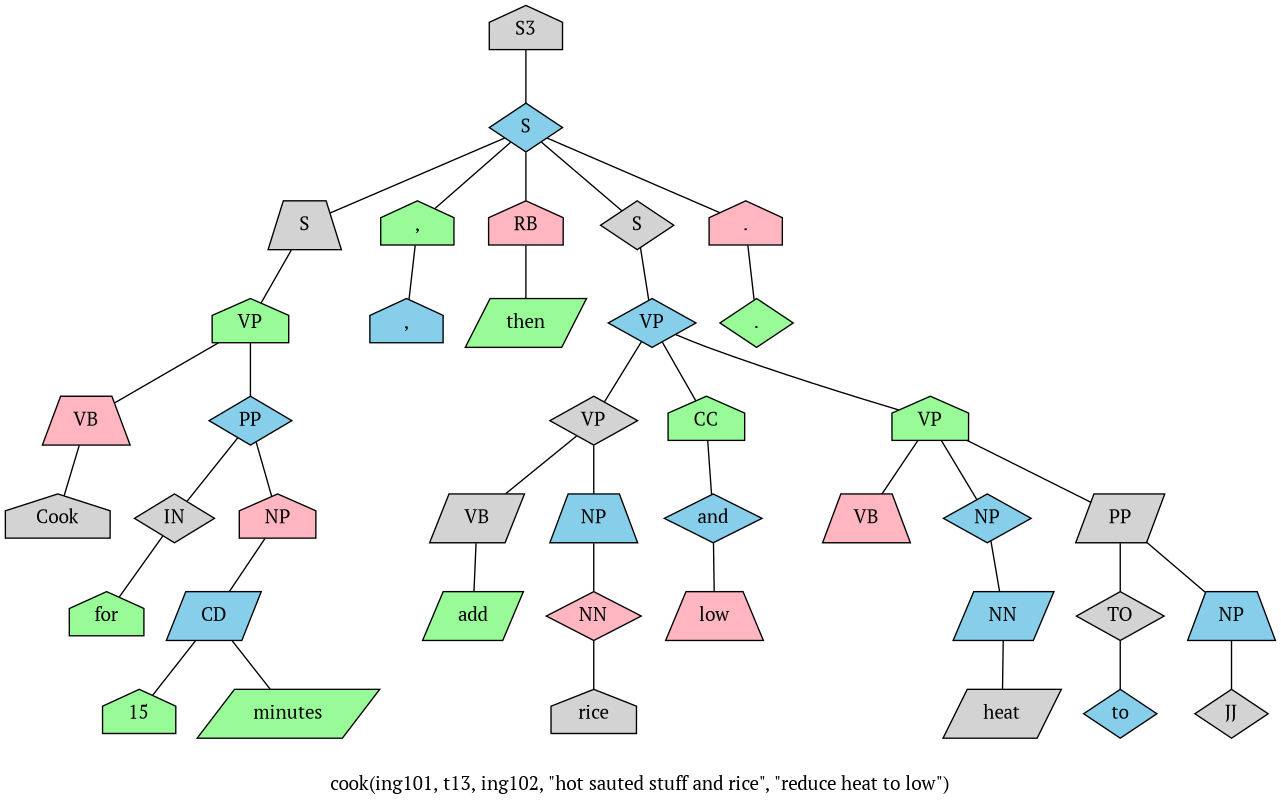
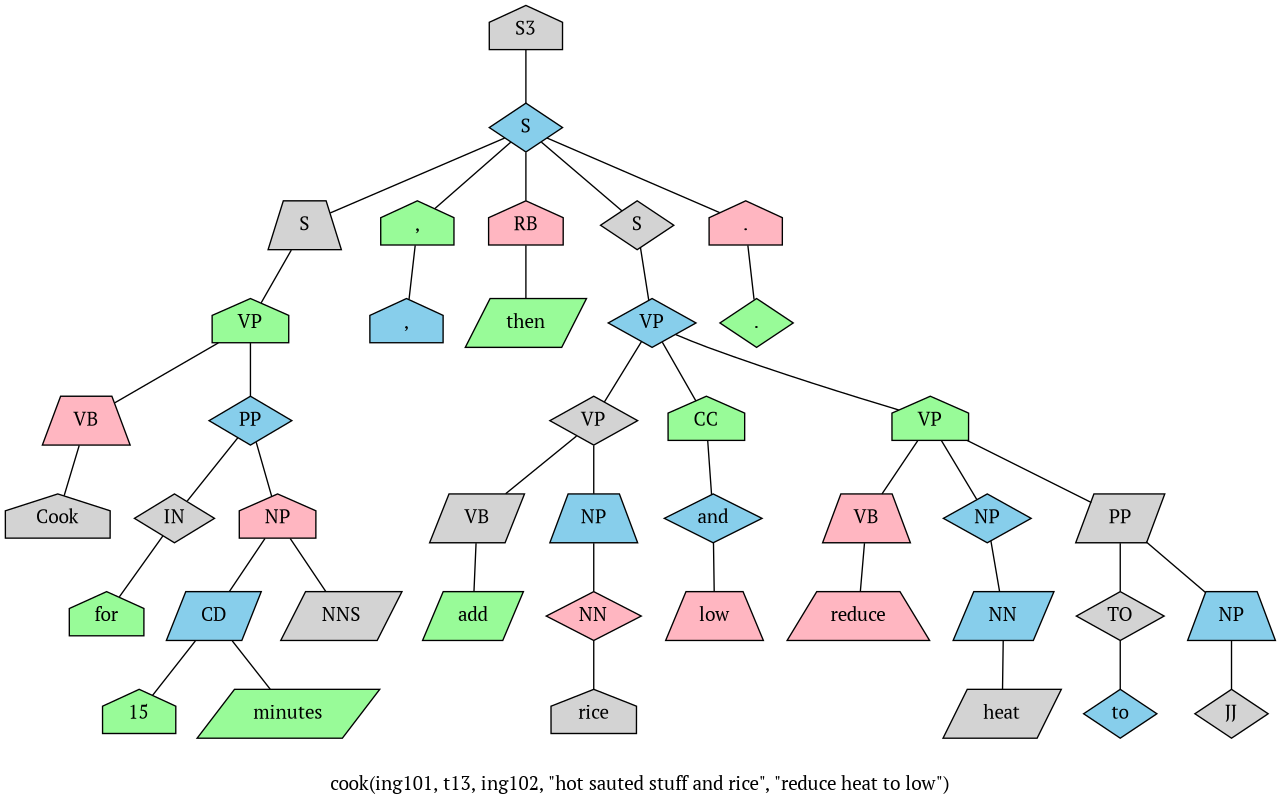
node "NNS": added
node "reduce": added
